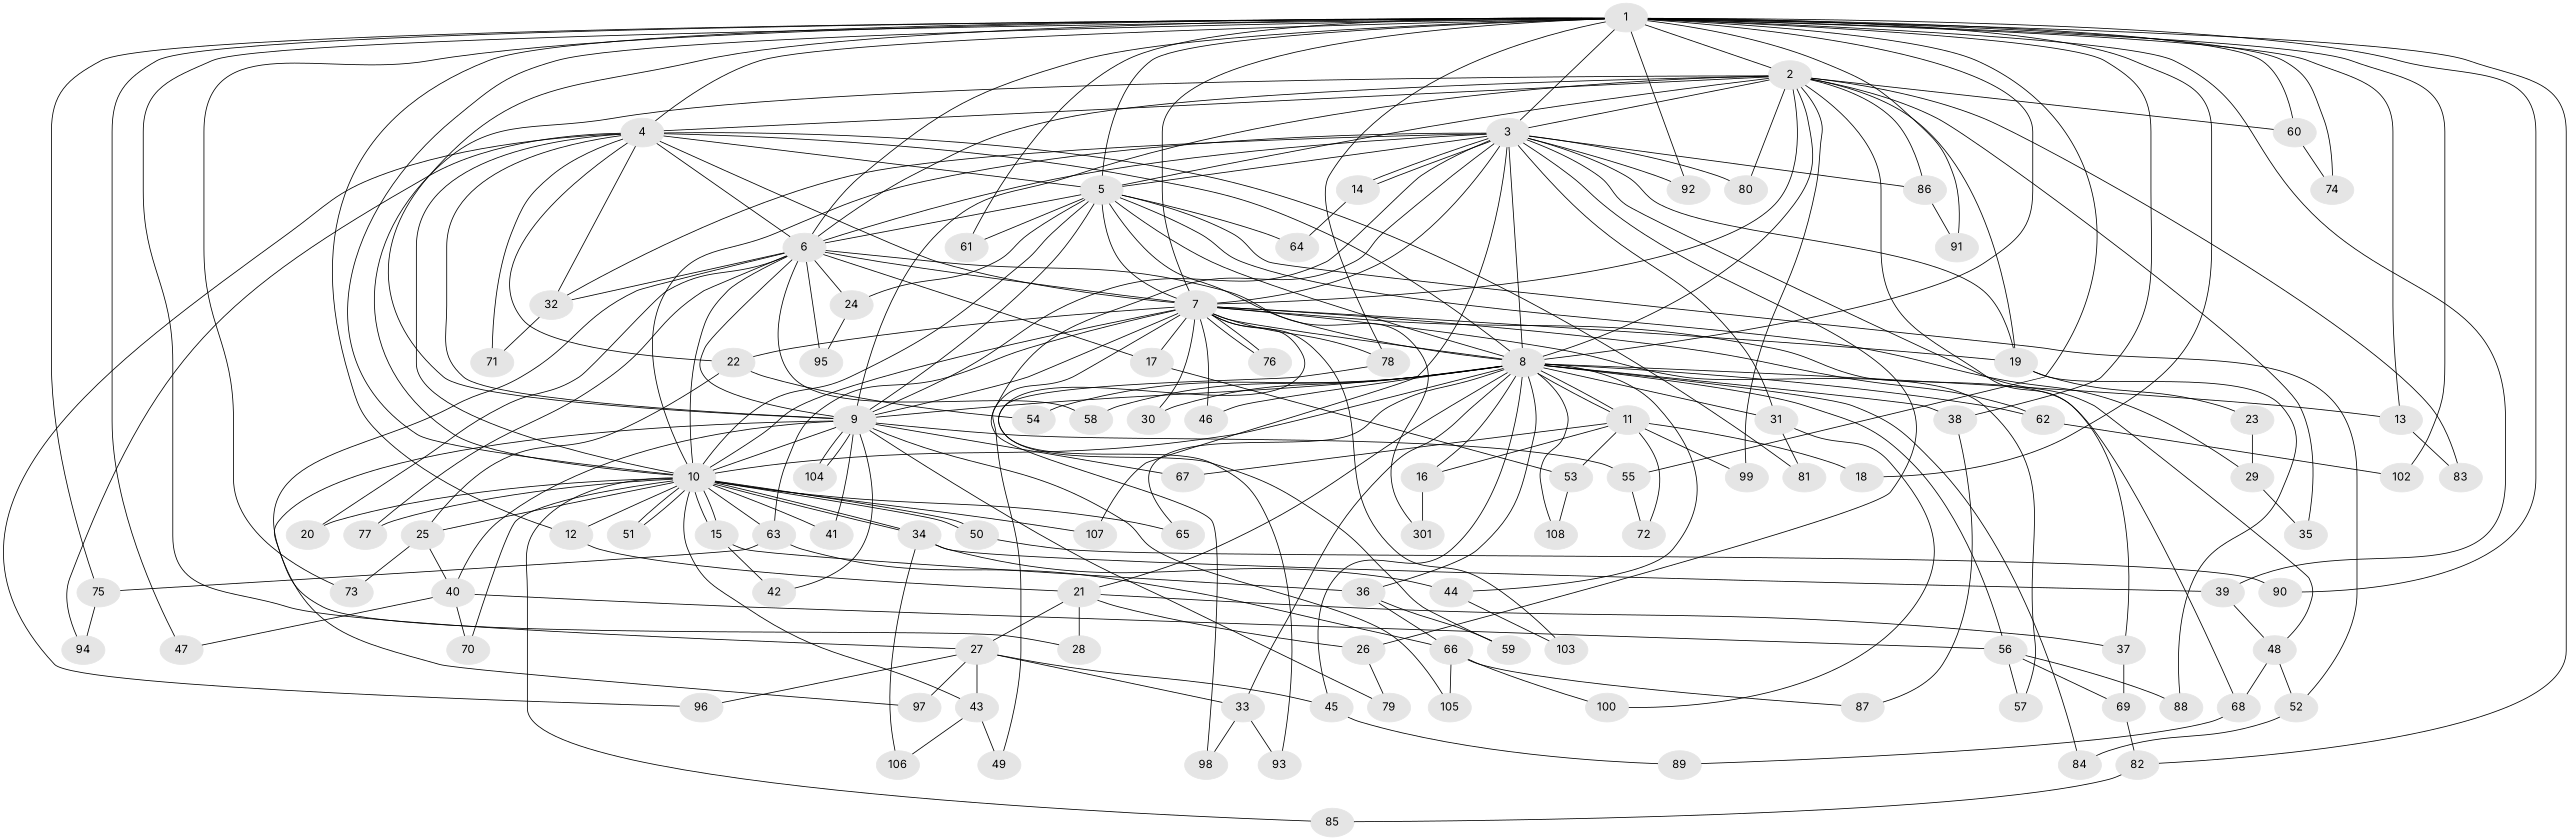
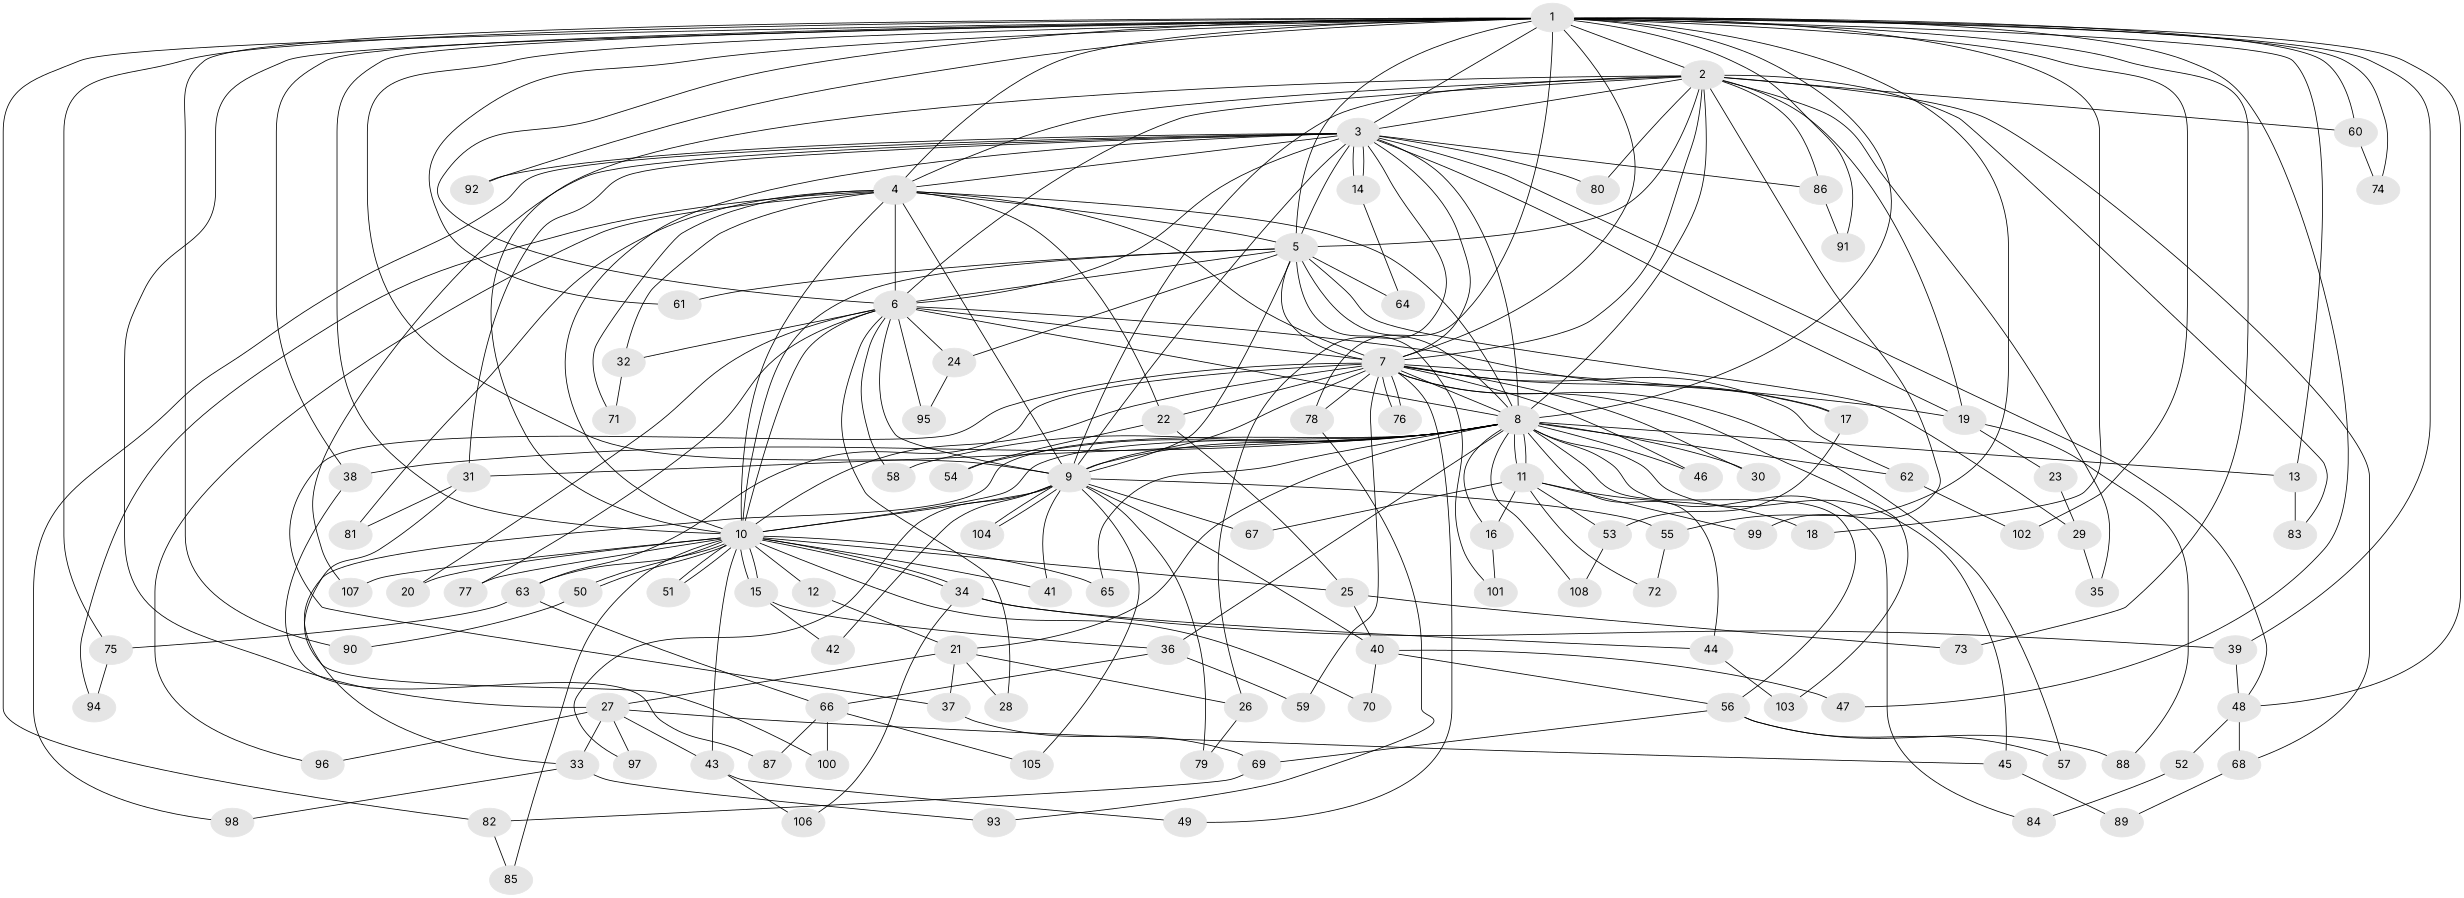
edge "1" -- "12": now "1" -- "48"
edge "3" -- "32": now "3" -- "4"
edge "5" -- "52": removed
node "301": label "301" -> "101"
